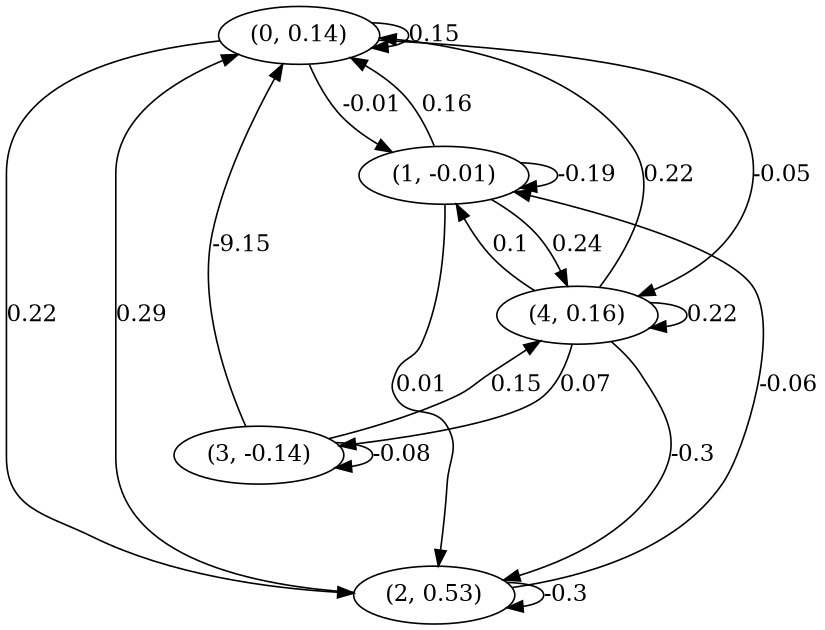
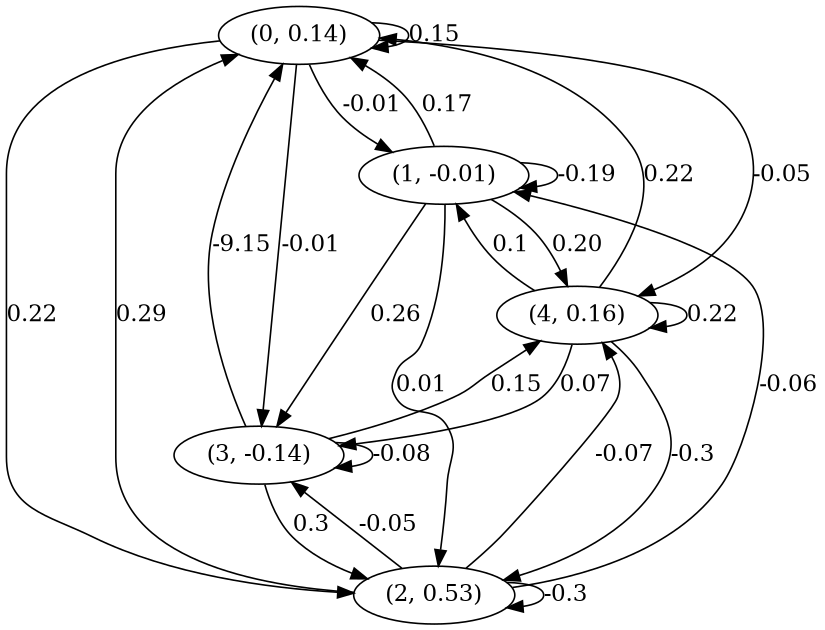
edge "(1, -0.01)" -> "(0, 0.14)": label "0.16" -> "0.17"
edge "(0, 0.14)" -> "(3, -0.14)": added, label "-0.01"
edge "(1, -0.01)" -> "(4, 0.16)": label "0.24" -> "0.20"
edge "(1, -0.01)" -> "(3, -0.14)": added, label "0.26"
edge "(2, 0.53)" -> "(4, 0.16)": added, label "-0.07"
edge "(2, 0.53)" -> "(3, -0.14)": added, label "-0.05"
edge "(3, -0.14)" -> "(2, 0.53)": added, label "0.3"
